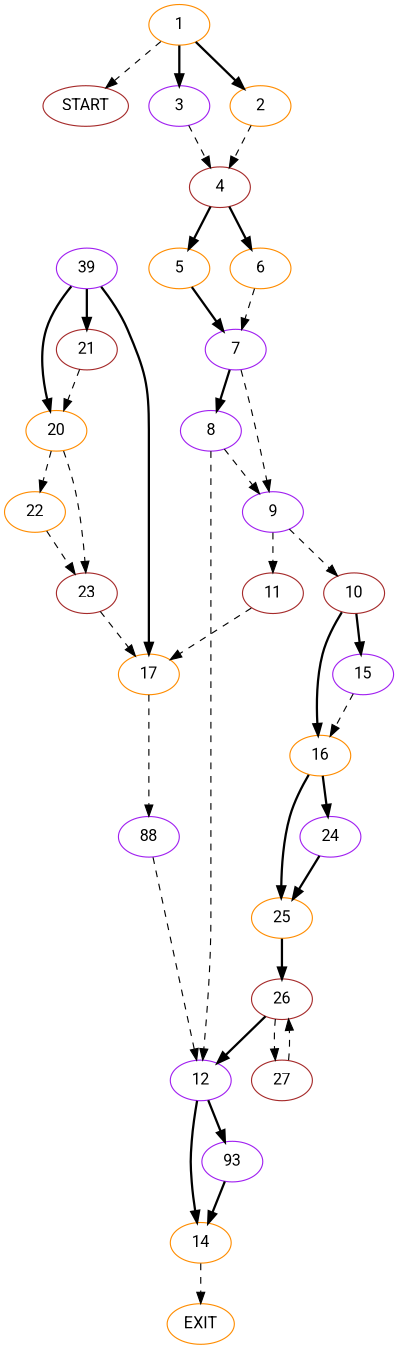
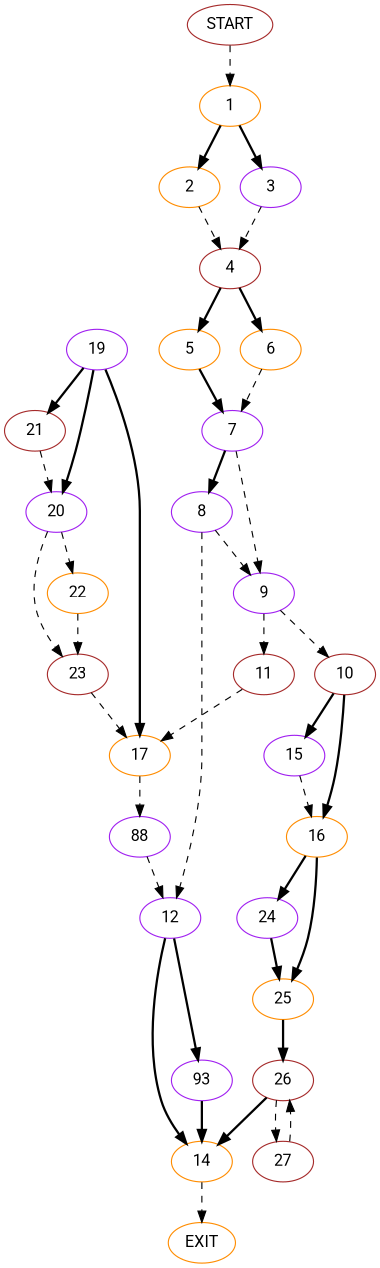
edge "1" -> "START": reversed
node "39": label "39" -> "19"
node "20": color darkorange -> purple
edge "26" -> "12": now "26" -> "14"
